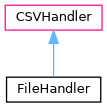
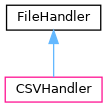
edge "FileHandler" -> "CSVHandler": reversed
